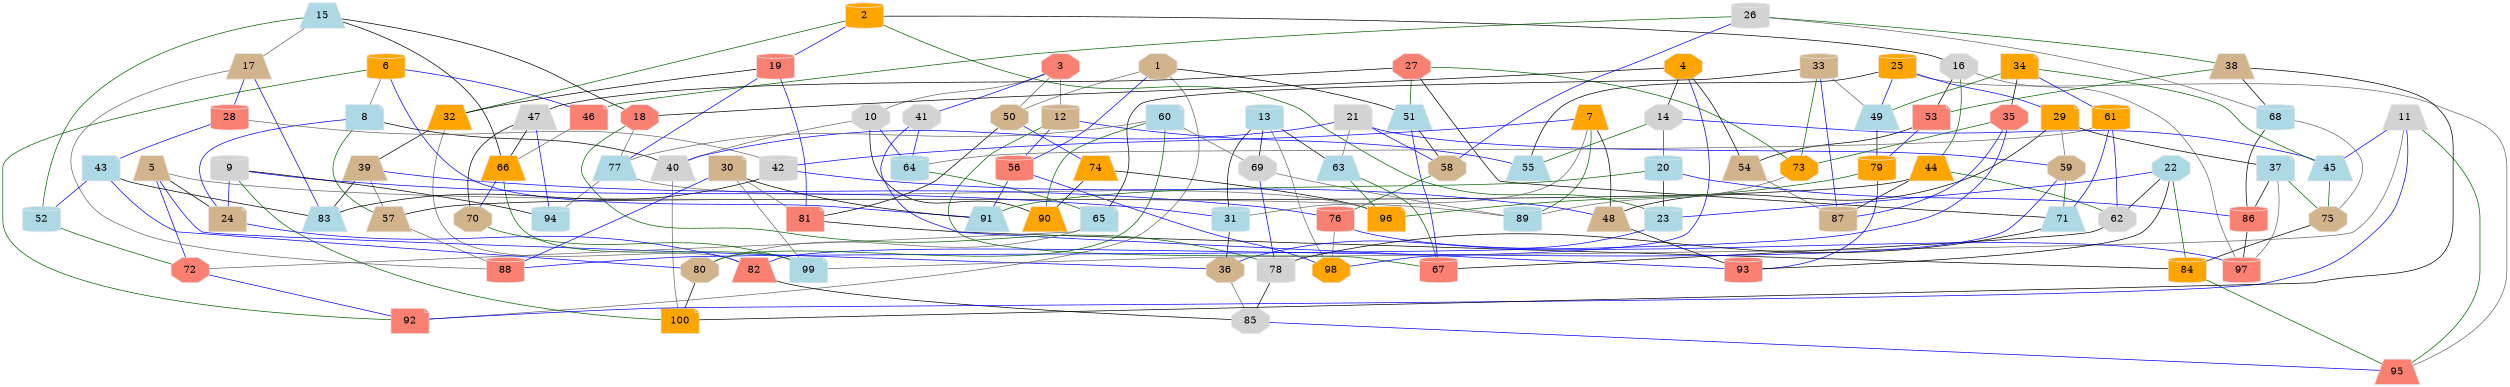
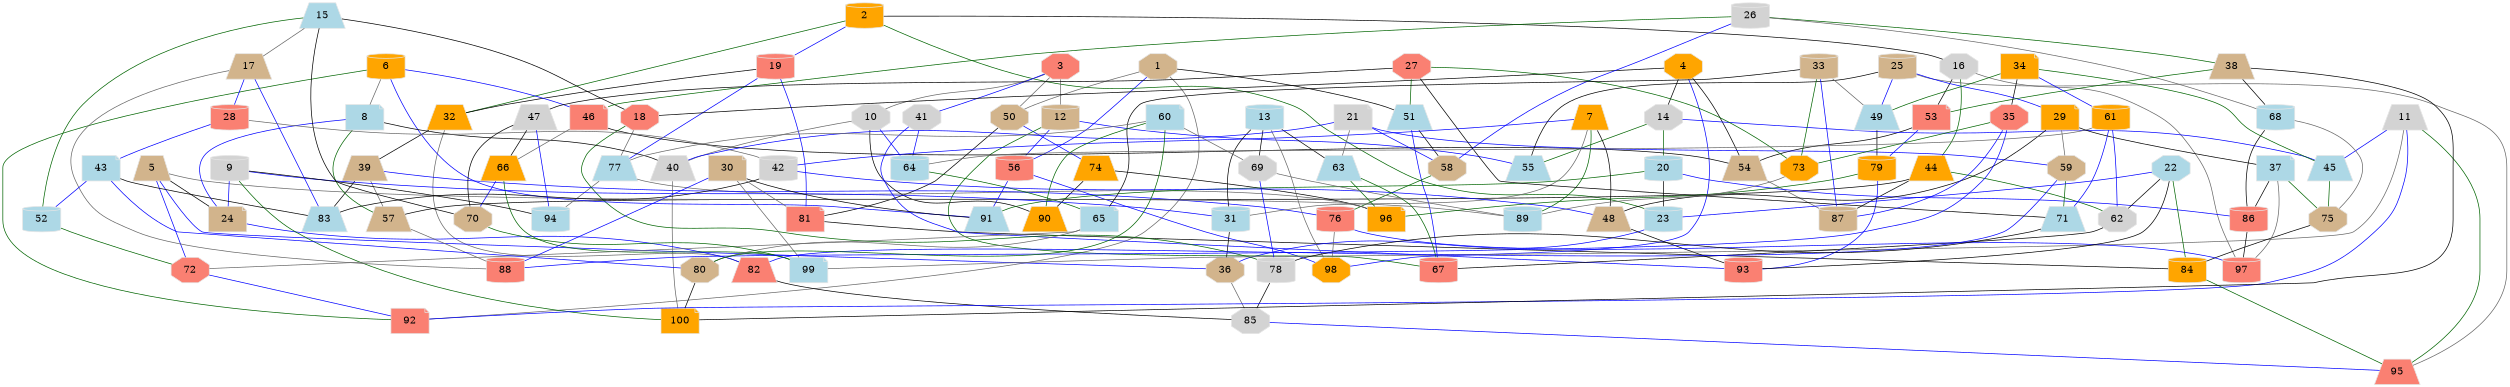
node "25": fillcolor orange -> tan
edge "15" -- "66": now "15" -- "70"
edge "46" -- "54": added
